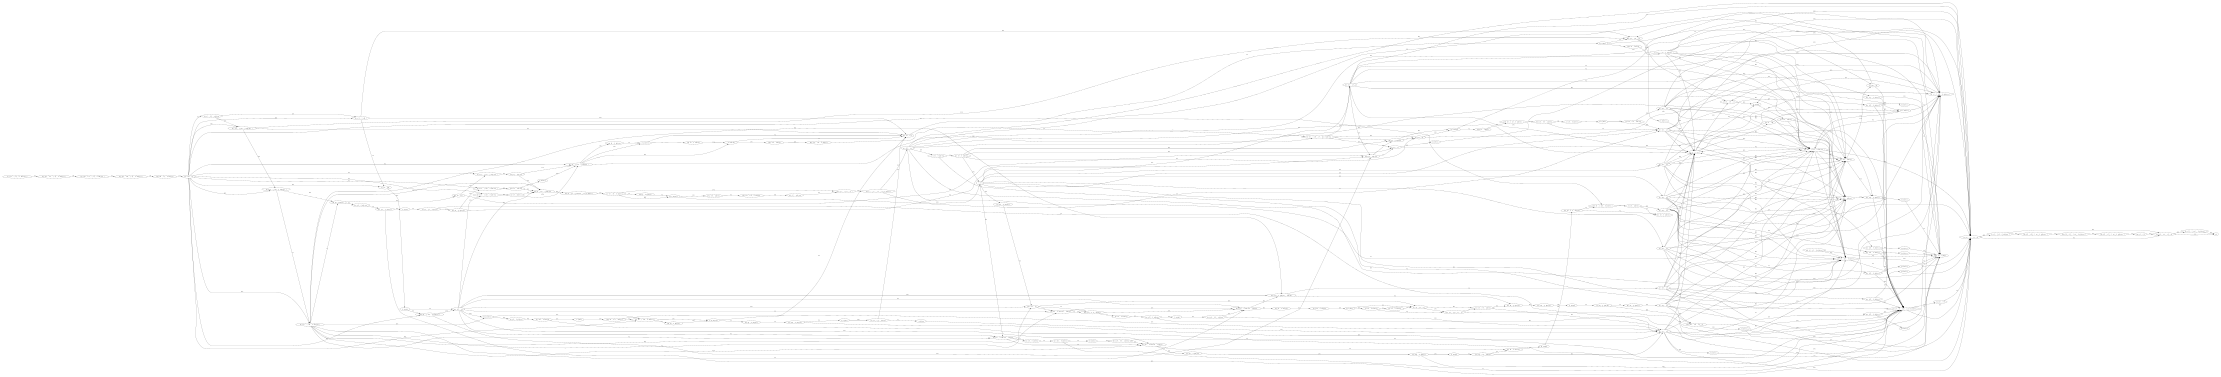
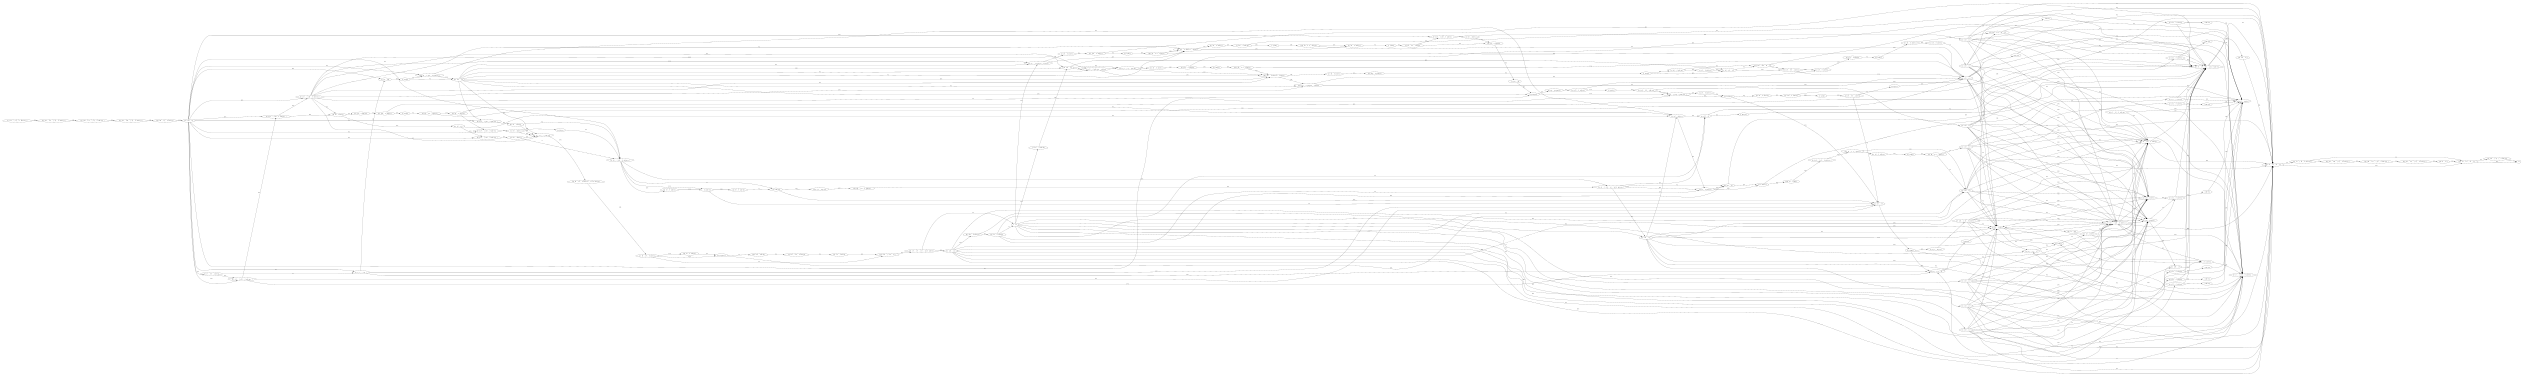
node "tst w21 , w8": added
